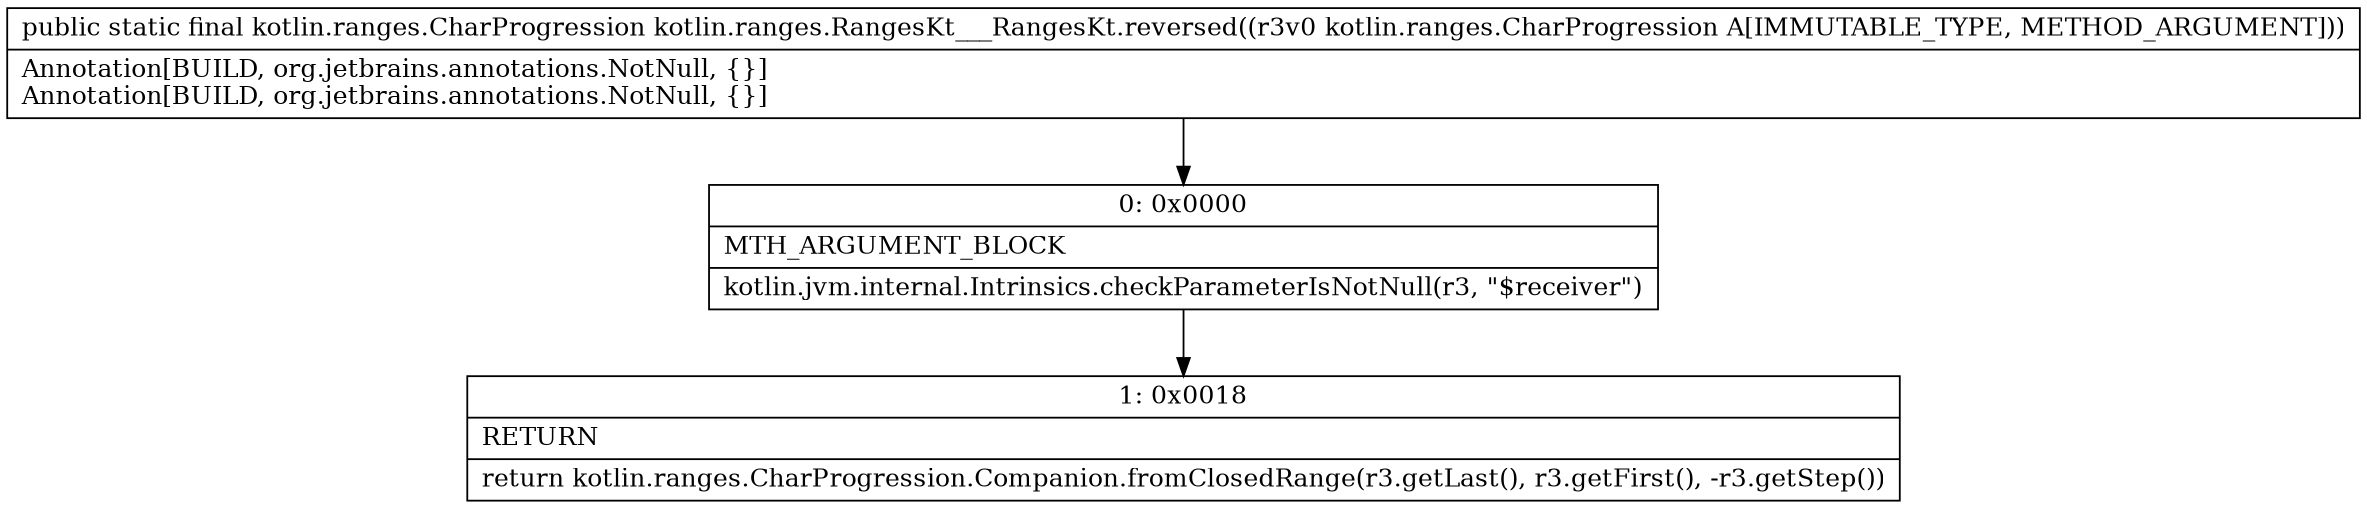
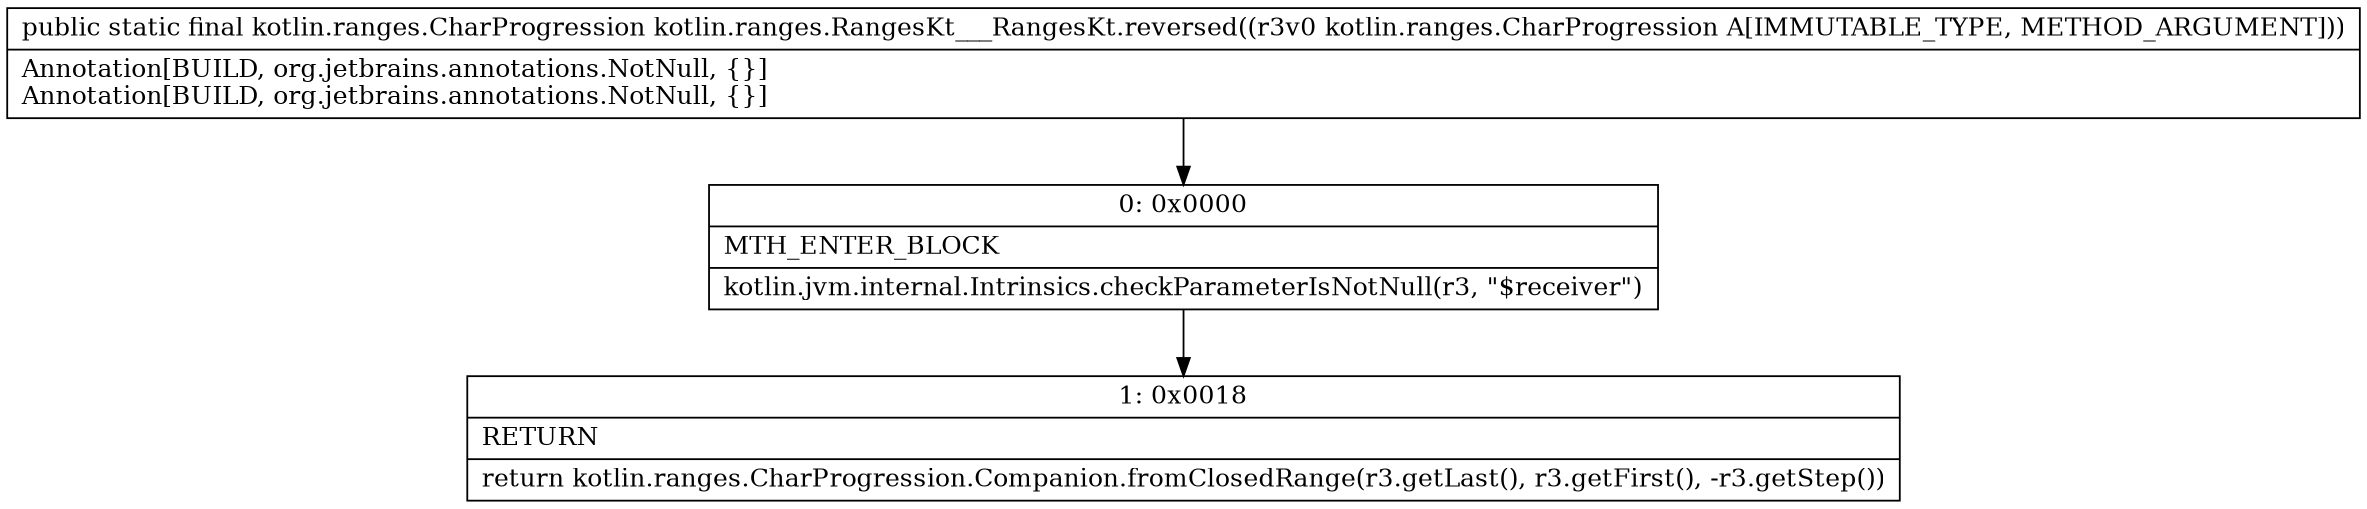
node "0: 0x0000": text "MTH_ARGUMENT_BLOCK" -> "MTH_ENTER_BLOCK"
